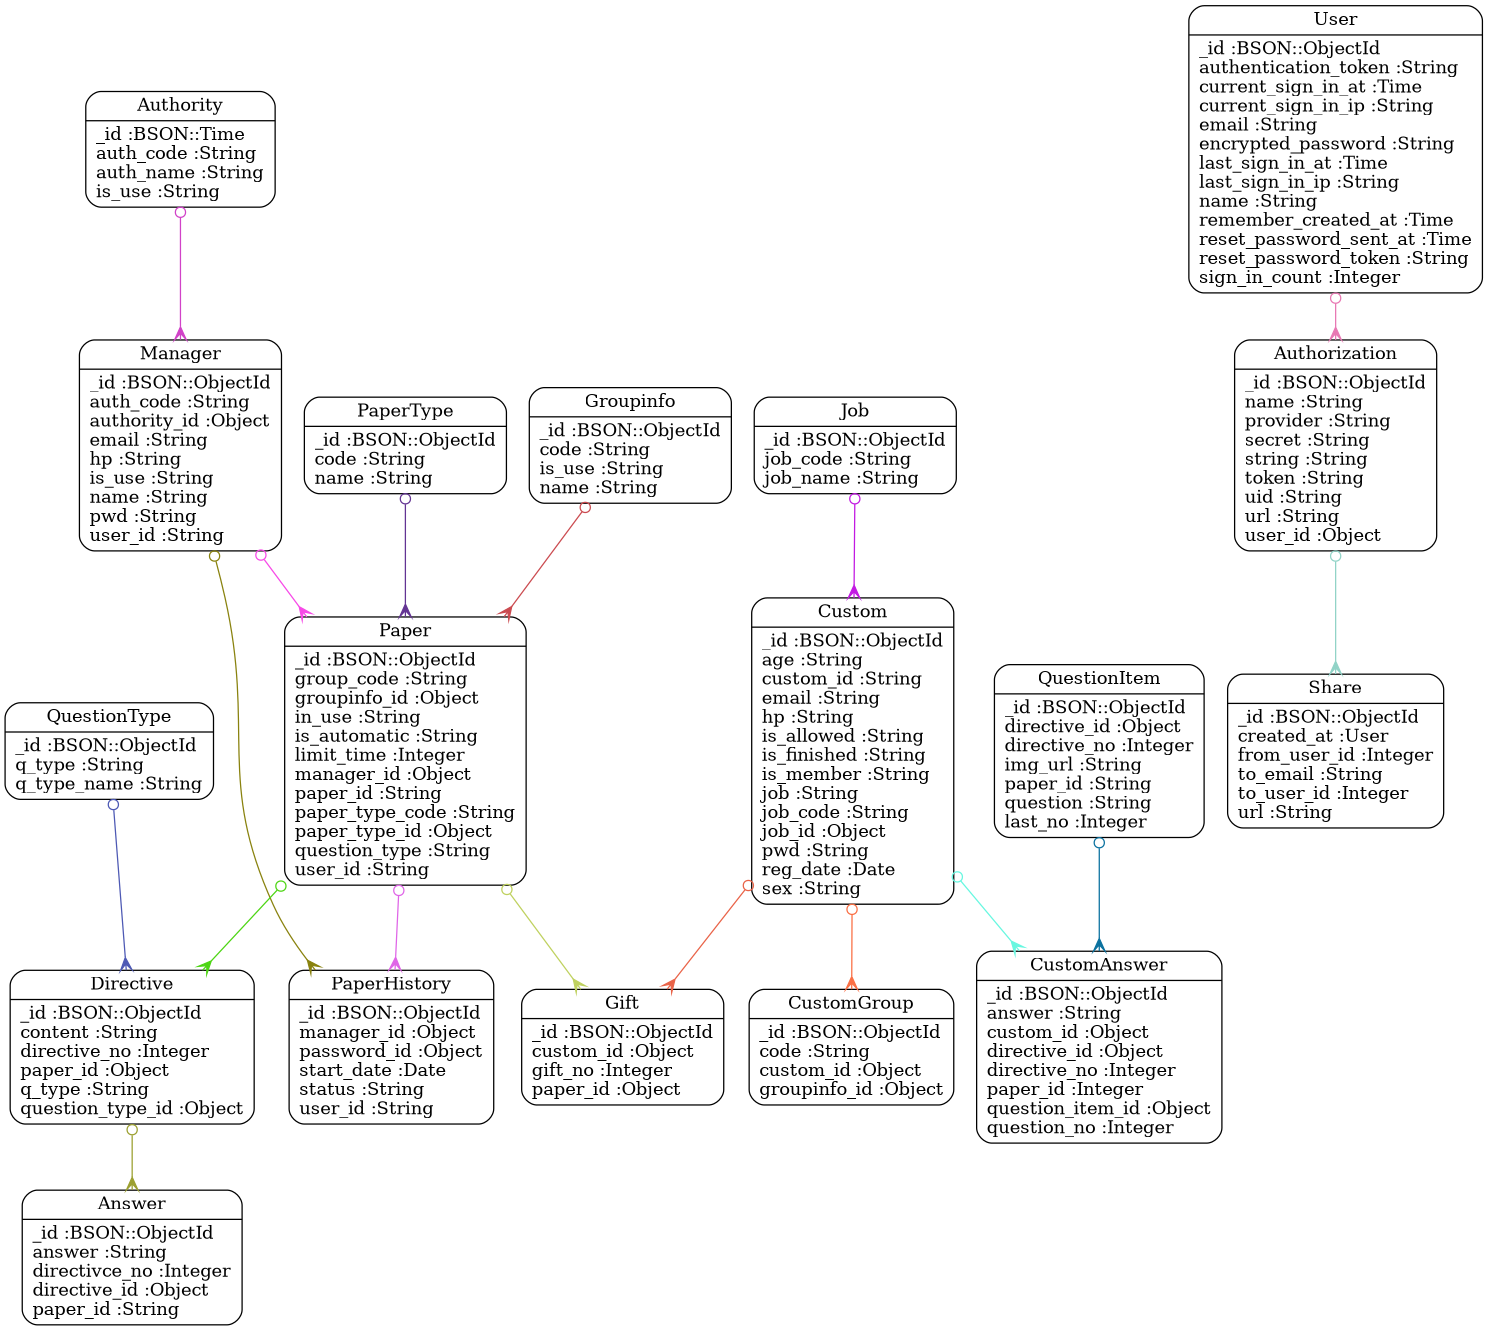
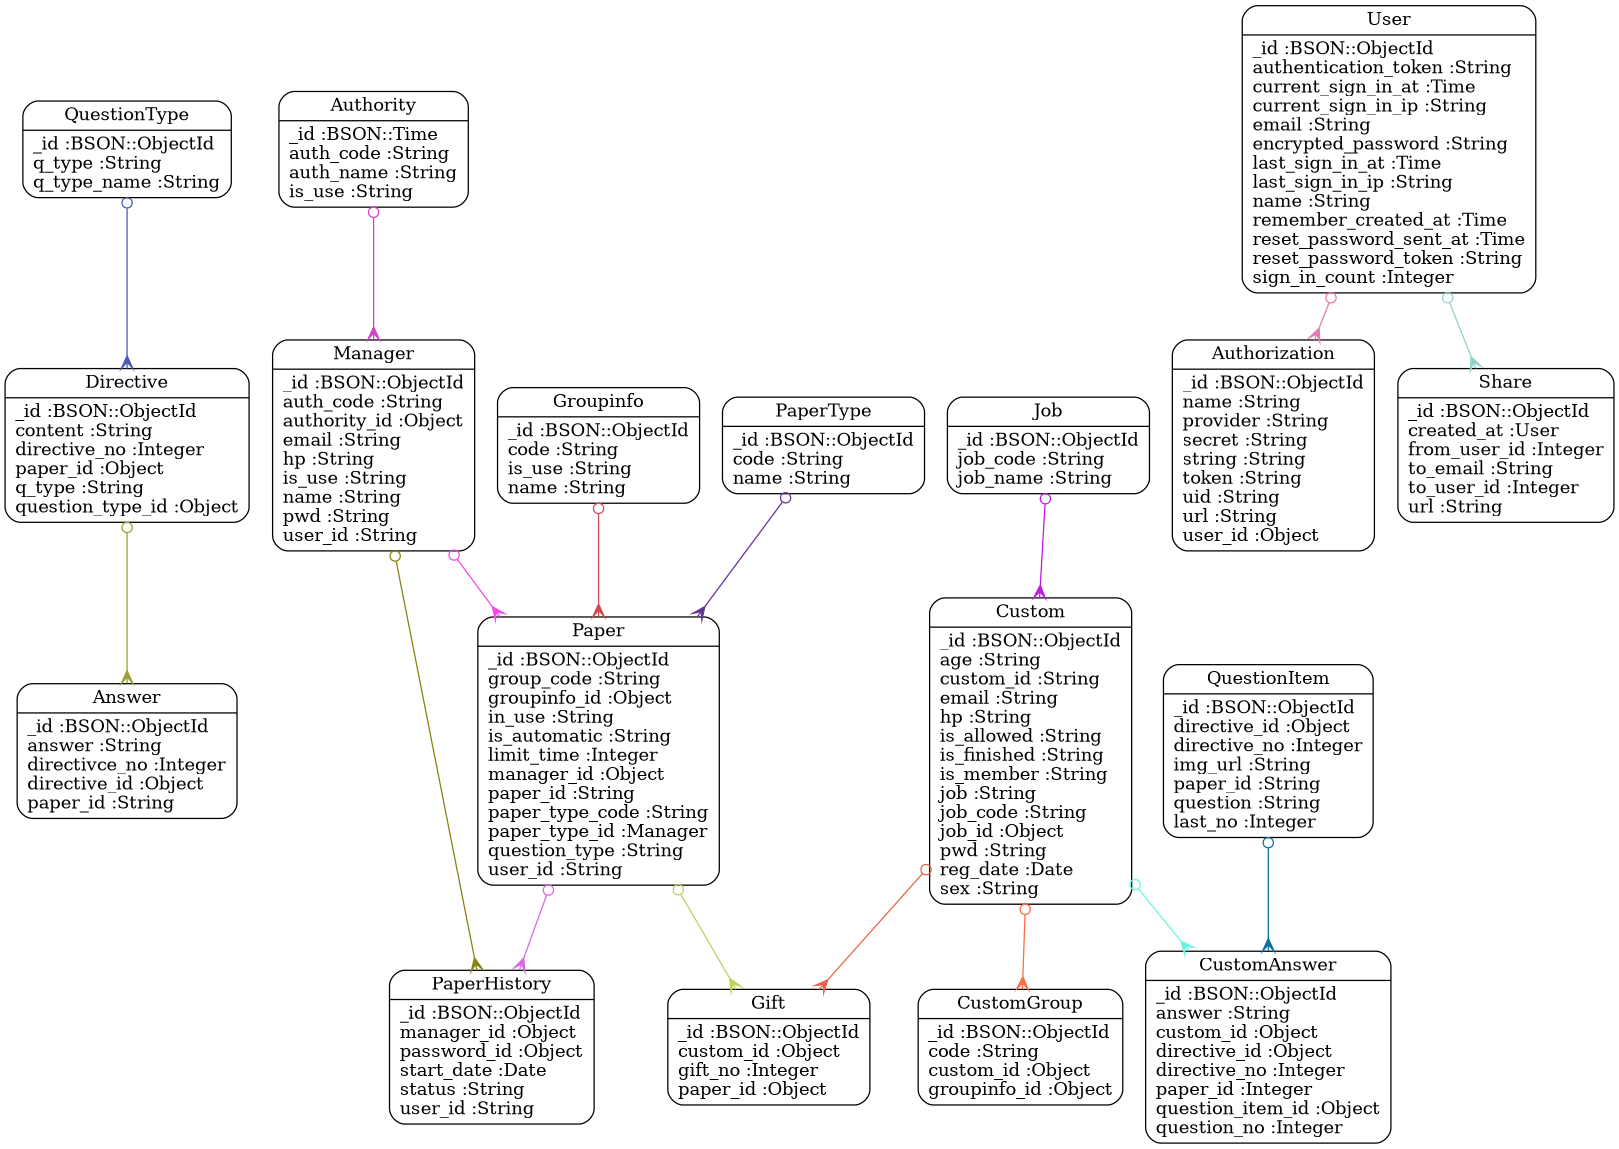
edge "Authorization" -- "Share": now "User" -- "Share"
node "Paper": text "paper_type_id :Object" -> "paper_type_id :Manager"
edge "Paper" -- "Directive": removed
